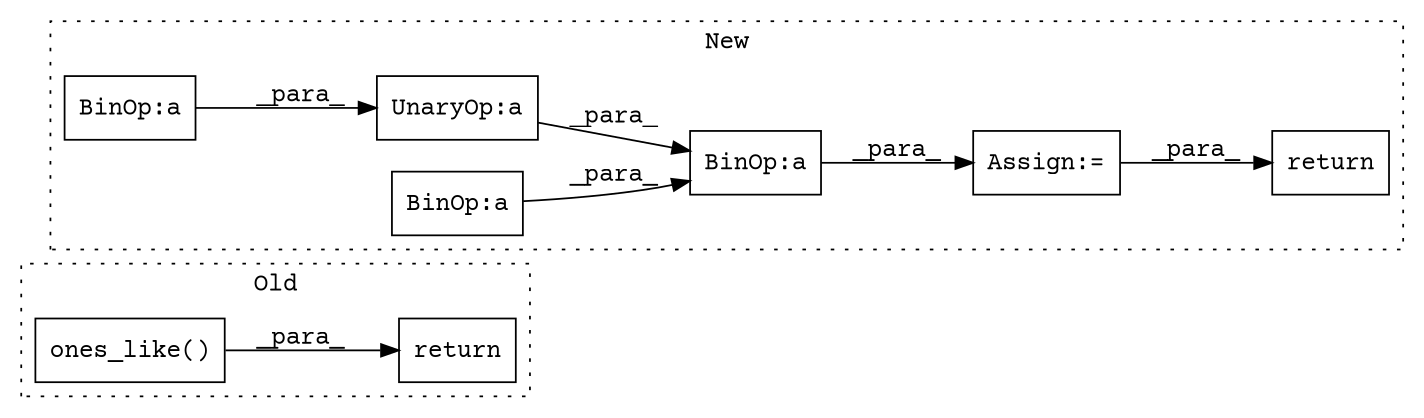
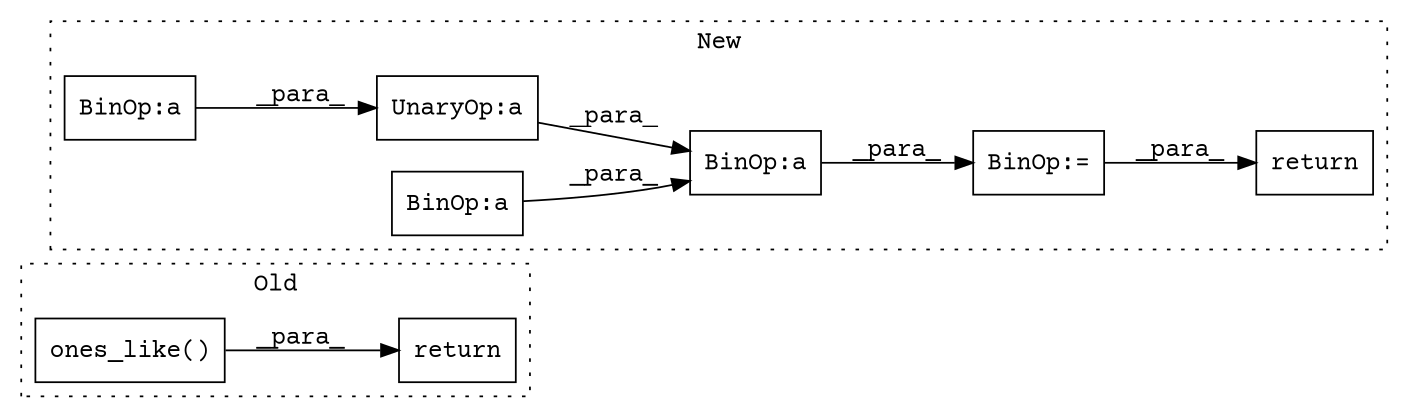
node "Assign:=": label "Assign:=" -> "BinOp:="
